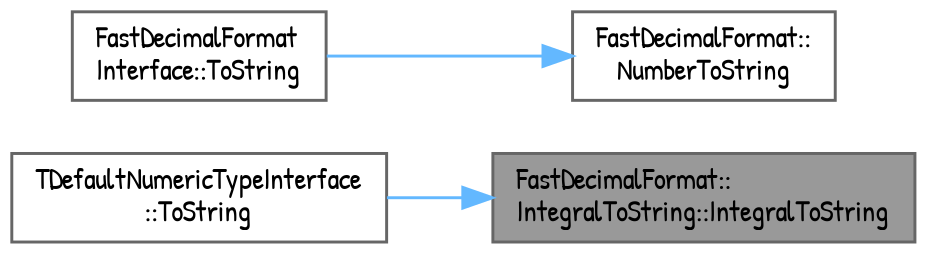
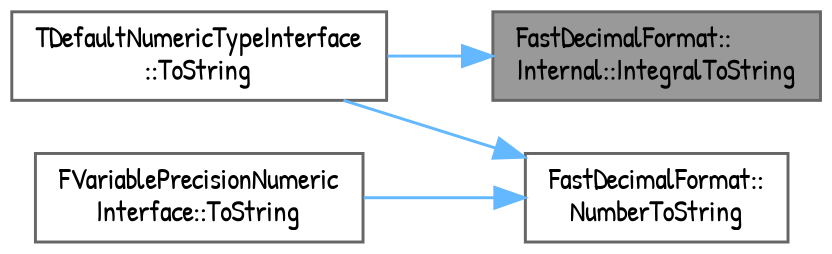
node "FastDecimalFormat Interface::ToString": label "FastDecimalFormat Interface::ToString" -> "FVariablePrecisionNumeric Interface::ToString"
edge "TDefaultNumericTypeInterface ::ToString" -> "FastDecimalFormat:: NumberToString": added
node "FastDecimalFormat:: IntegralToString::IntegralToString": label "FastDecimalFormat:: IntegralToString::IntegralToString" -> "FastDecimalFormat:: Internal::IntegralToString"
